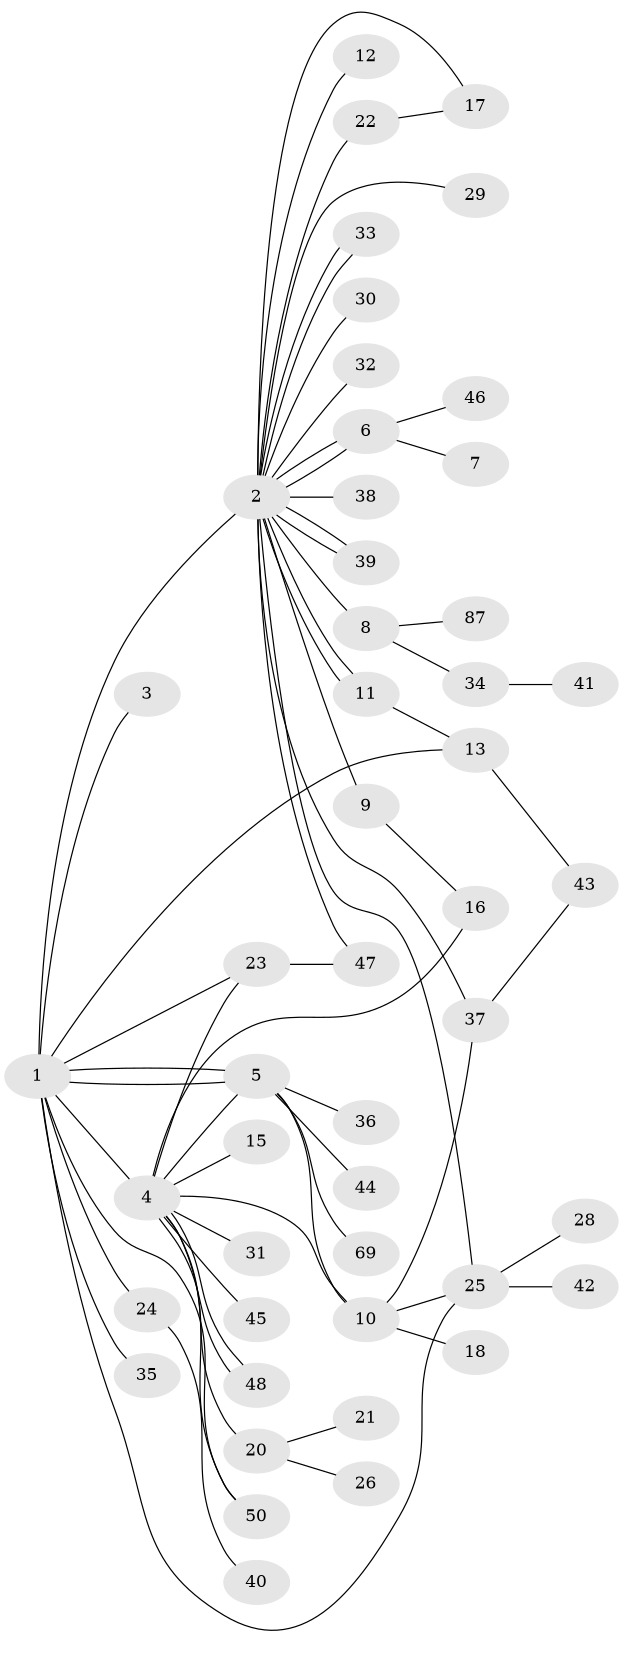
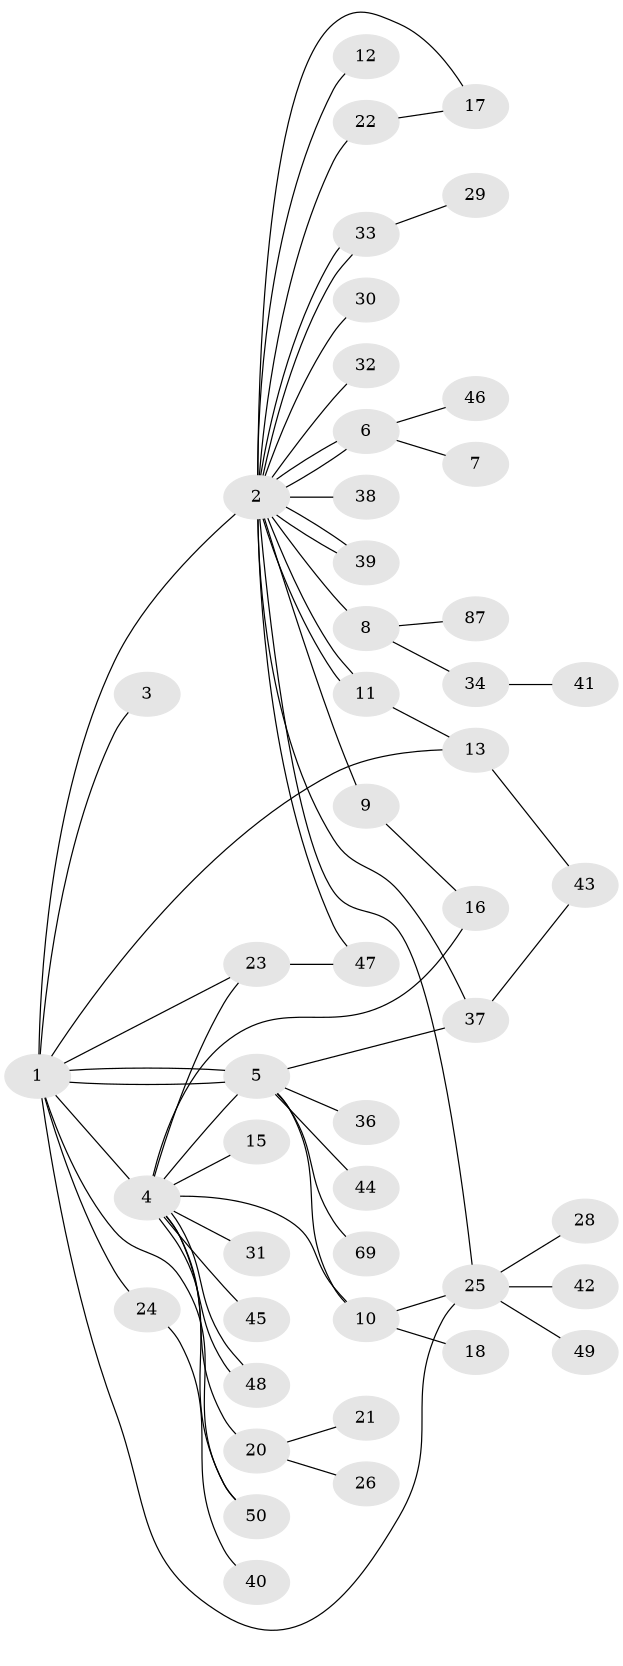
edge "29" -- "2": now "29" -- "33"
edge "37" -- "10": now "37" -- "5"
node "49": added
node "35": removed
